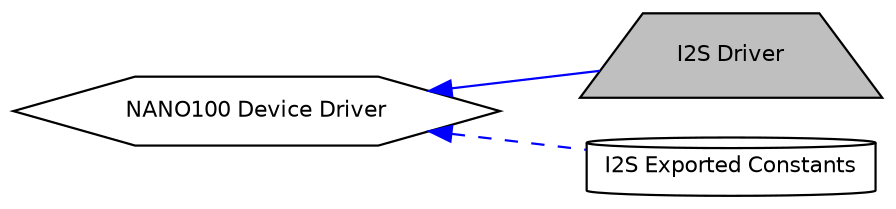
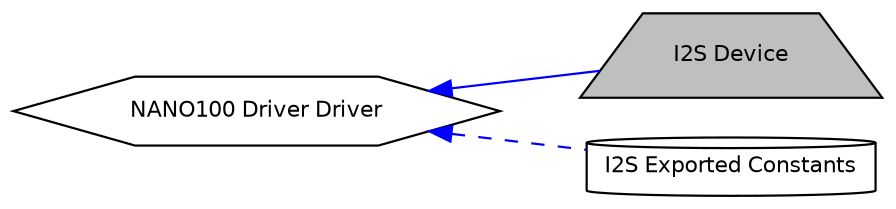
node "I2S Driver": label "I2S Driver" -> "I2S Device"
node "NANO100 Device Driver": label "NANO100 Device Driver" -> "NANO100 Driver Driver"
